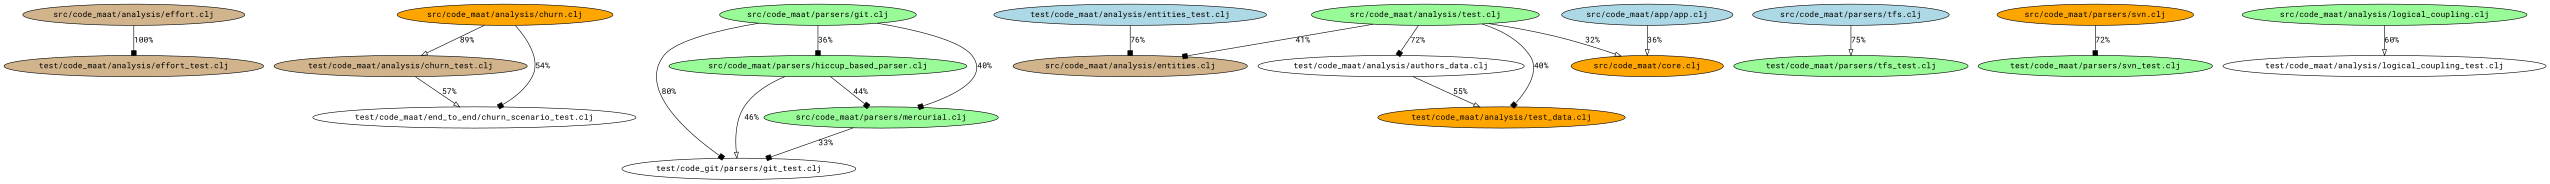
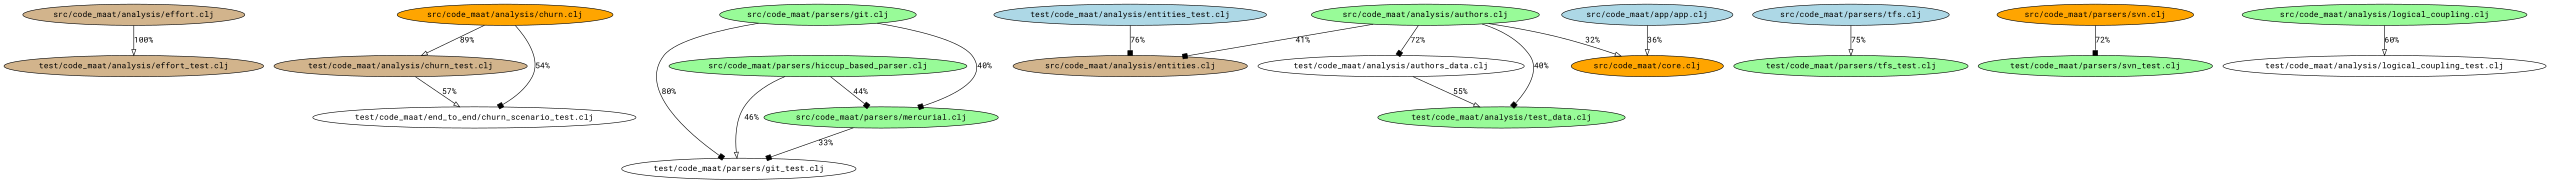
node "src/code_maat/analysis/test.clj": label "src/code_maat/analysis/test.clj" -> "src/code_maat/analysis/authors.clj"
edge "src/code_maat/analysis/effort.clj" -> "test/code_maat/analysis/effort_test.clj": arrowhead box -> onormal
edge "src/code_maat/parsers/git.clj" -> "src/code_maat/parsers/hiccup_based_parser.clj": removed, label "36%"
node "test/code_maat/analysis/test_data.clj": fillcolor orange -> palegreen
node "test/code_git/parsers/git_test.clj": label "test/code_git/parsers/git_test.clj" -> "test/code_maat/parsers/git_test.clj"
